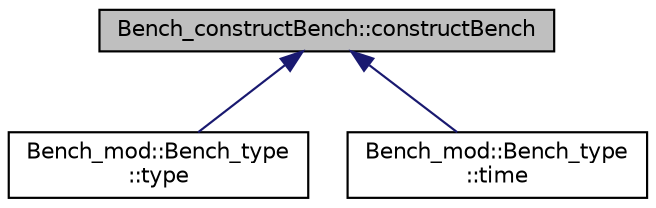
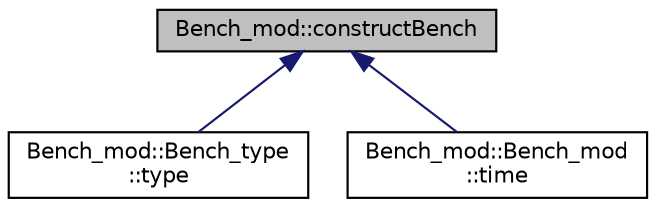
node "Bench_constructBench::constructBench": label "Bench_constructBench::constructBench" -> "Bench_mod::constructBench"
node "Bench_mod::Bench_type ::time": label "Bench_mod::Bench_type ::time" -> "Bench_mod::Bench_mod ::time"
